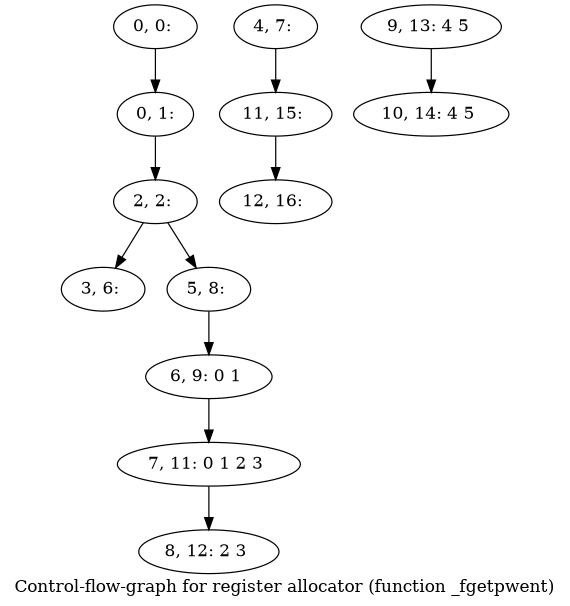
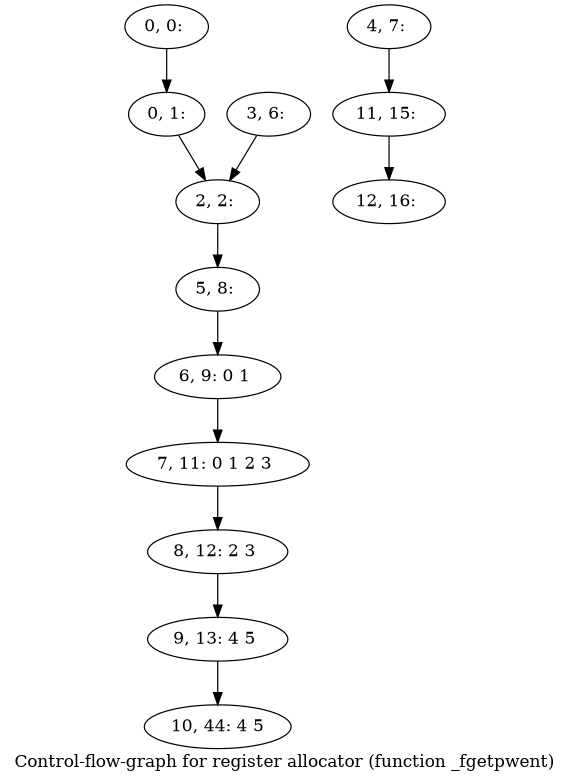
node "10, 14: 4 5": label "10, 14: 4 5" -> "10, 44: 4 5"
edge "2, 2:" -> "3, 6:": reversed
edge "8, 12: 2 3" -> "9, 13: 4 5": added
